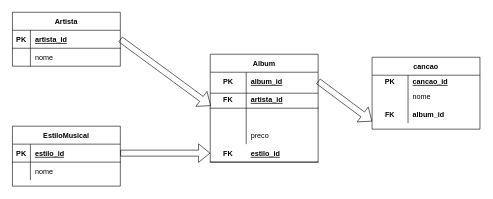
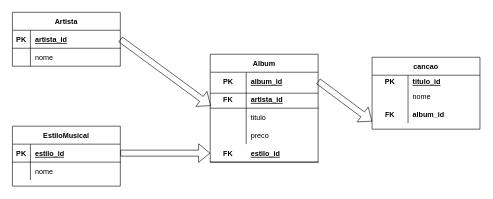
node "cancao_id": label "cancao_id" -> "titulo_id"
node "titulo": added
